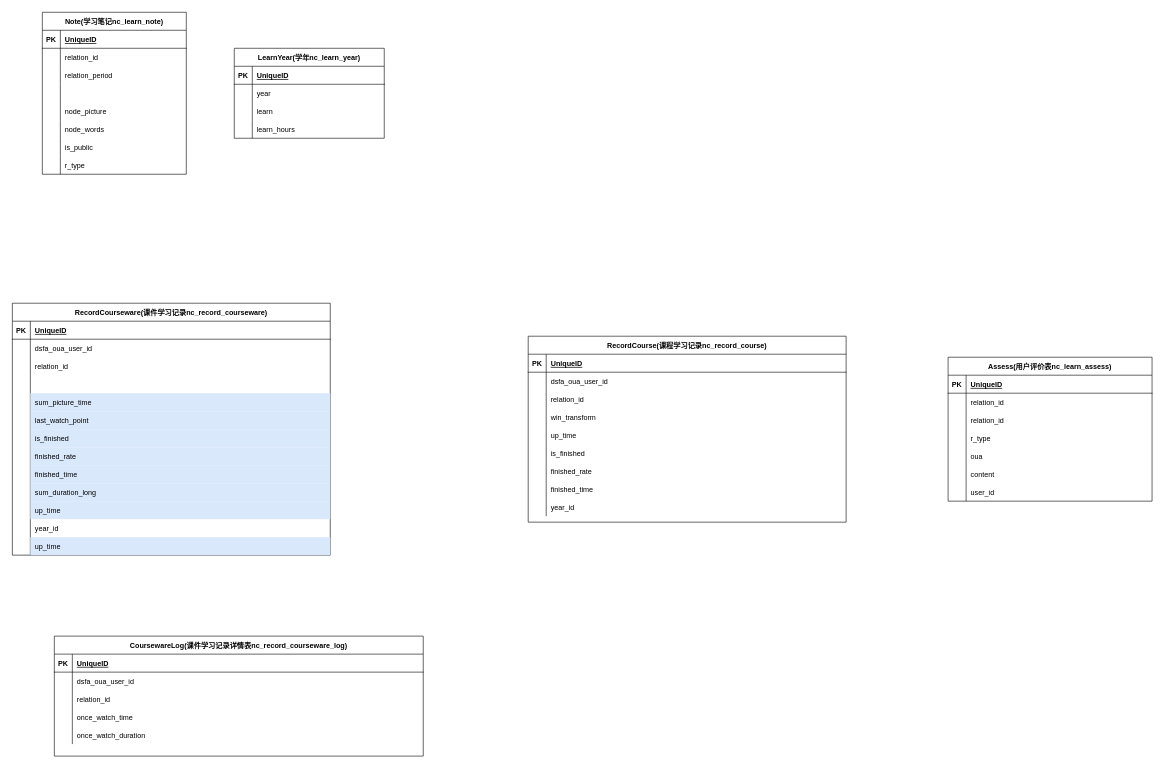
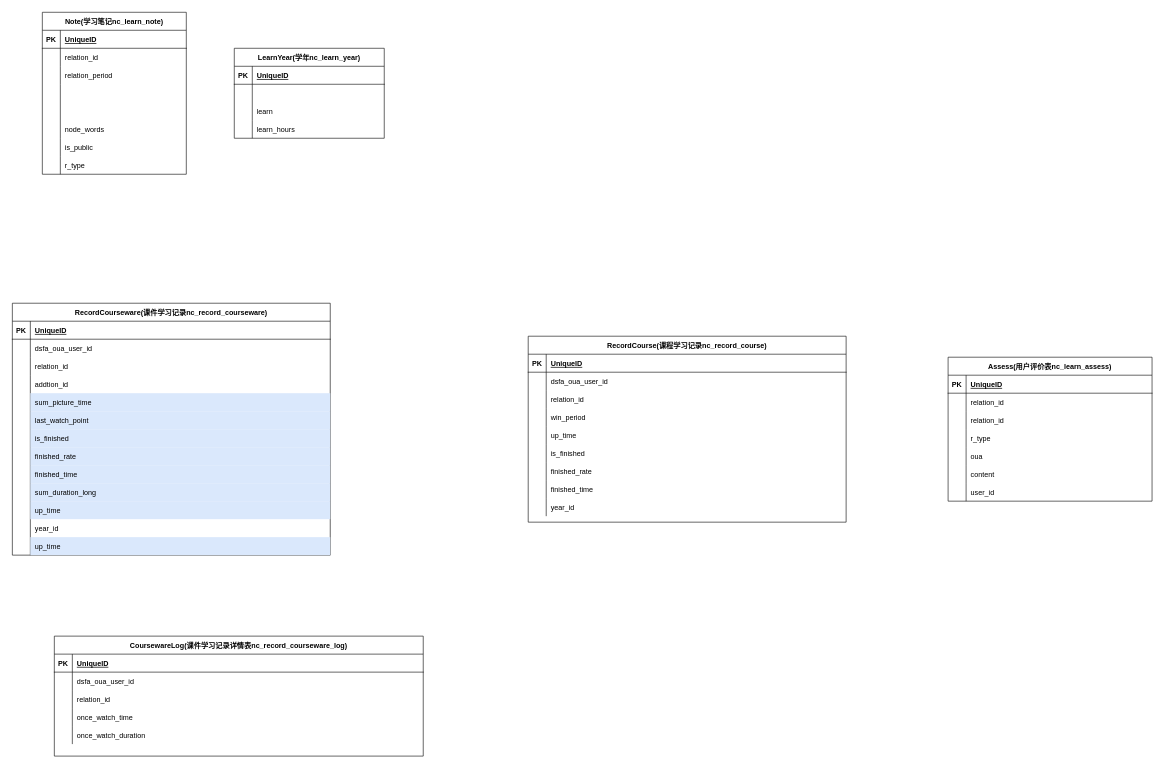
node "year": removed
node "node_picture": removed
node "addtion_id": added
node "win_transform": label "win_transform" -> "win_period"
